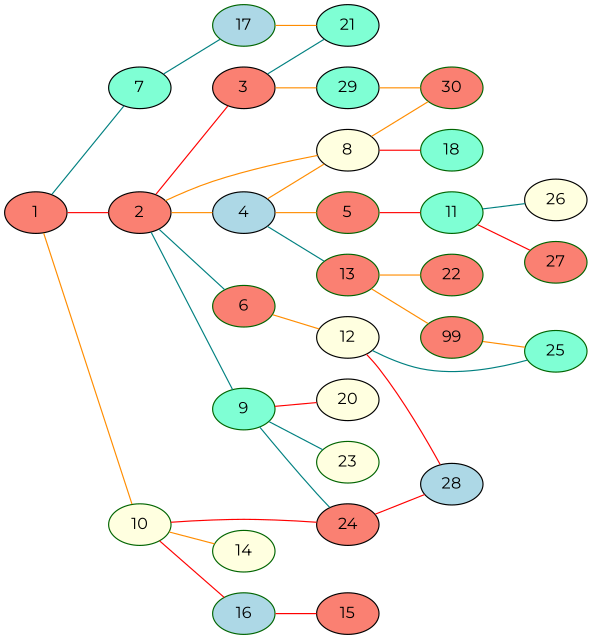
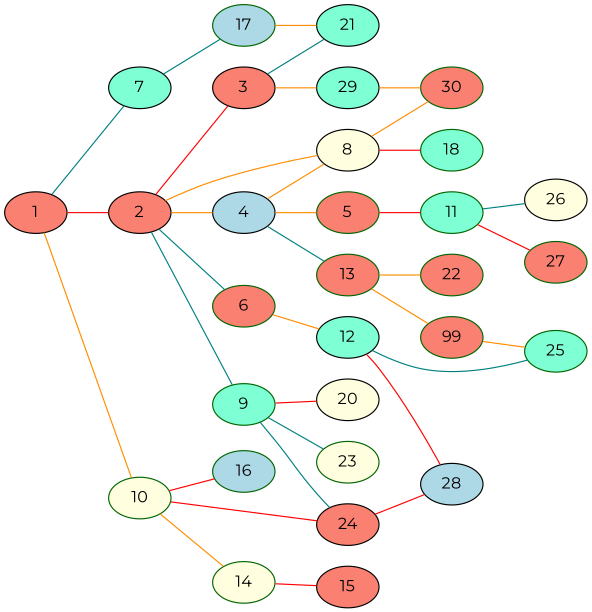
node "12": fillcolor lightyellow -> aquamarine
edge "16" -- "15": now "14" -- "15"
